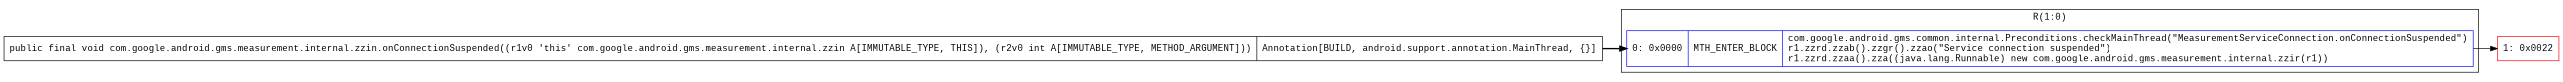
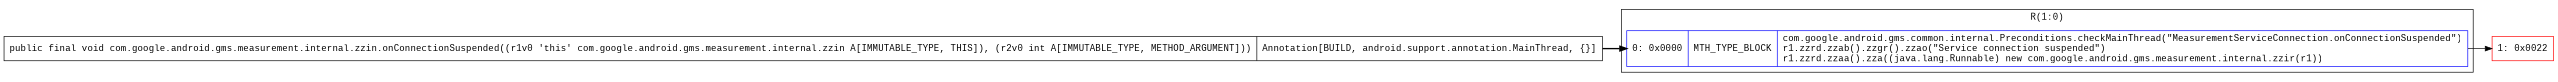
node "0: 0x0000": text "MTH_ENTER_BLOCK" -> "MTH_TYPE_BLOCK"
